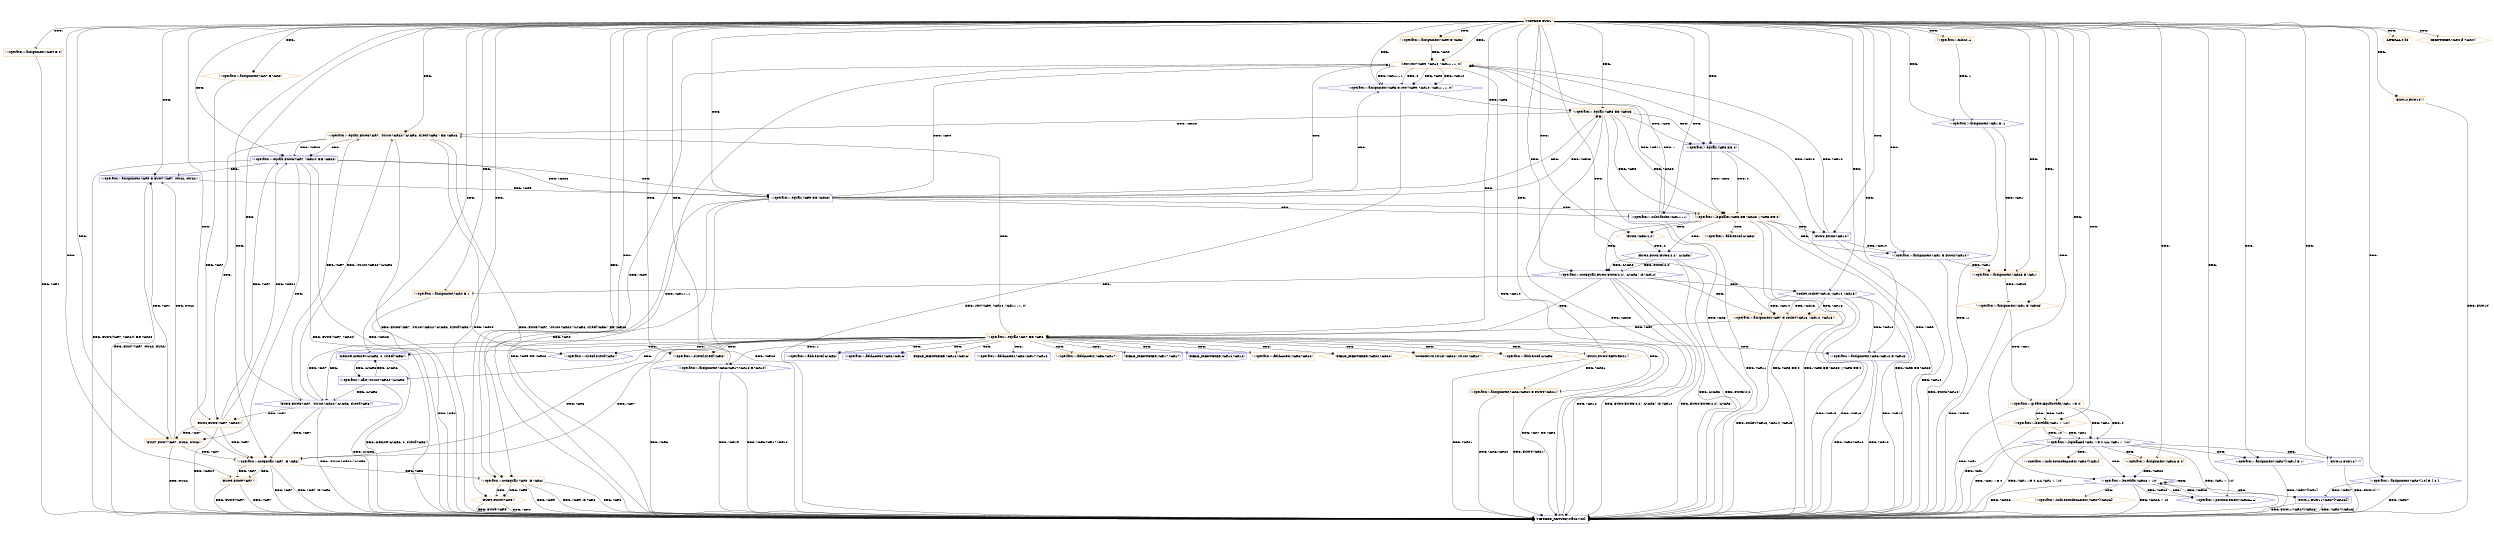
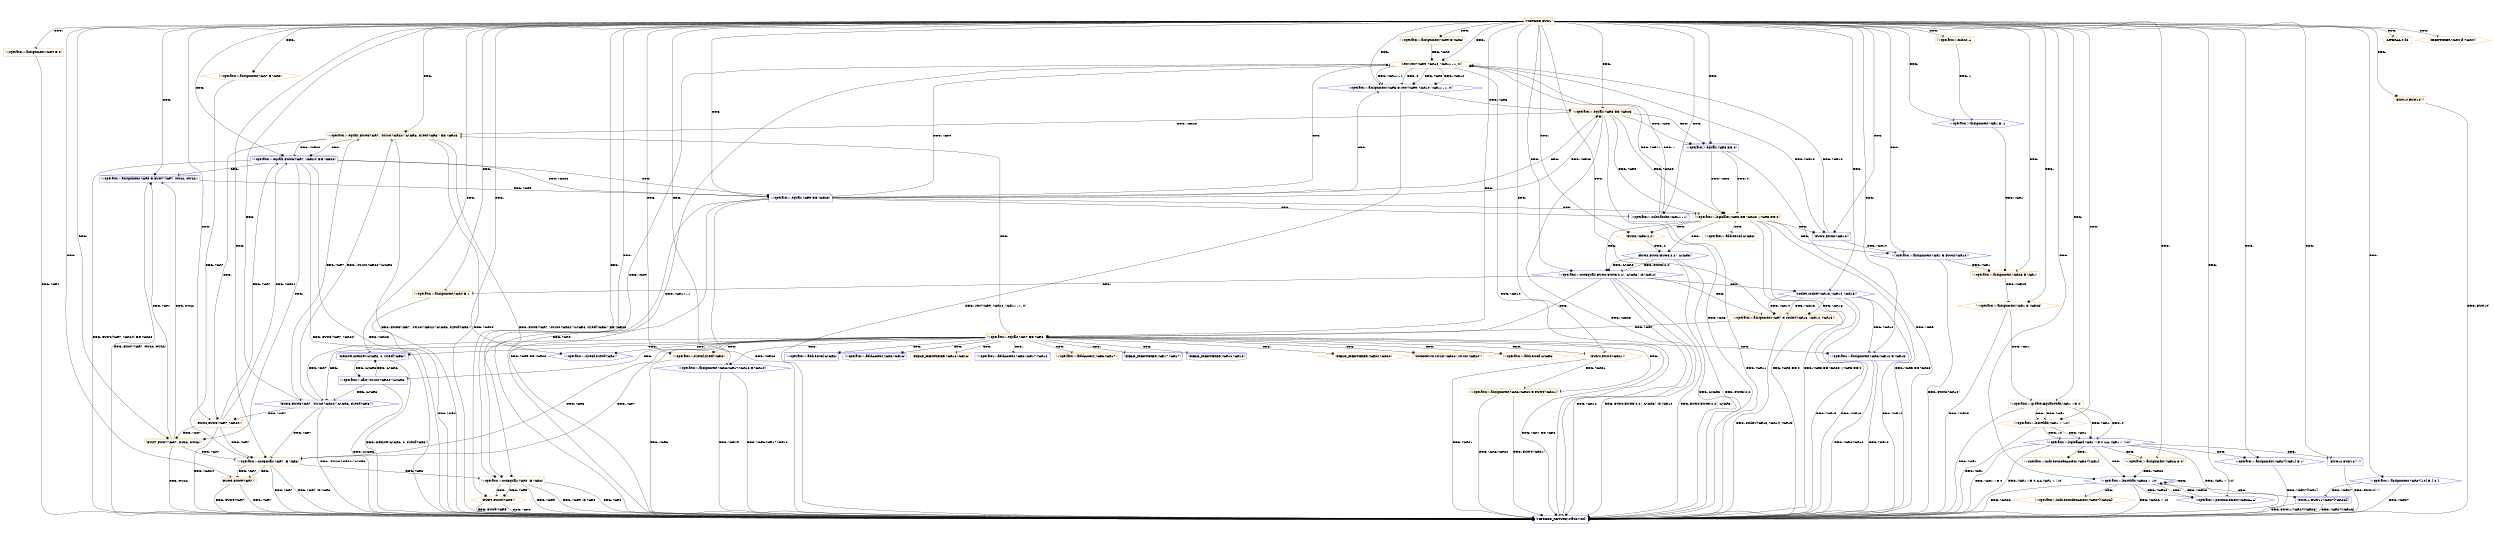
edge "(<operator>.equals,VAR7 == VAR8)" -> "(<operator>.assignment,VAR6.VAR17.VAR18 = VAR19)": label "DDG: 1" -> "CDG: "
node "(<operator>.fieldAccess,VAR6.VAR20)": removed
node "(FUN4,FUN4(RETURN21))": label "(FUN4,FUN4(RETURN21))" -> "(FUN4,FUN4(VAR21))"
edge "(<operator>.assignment,VAR1 = -1)" -> "(METHOD_RETURN,static void)": removed, label "DDG: -1"
edge "(FUN8,FUN8(VAR10))" -> "(METHOD_RETURN,static void)": removed, label "DDG: VAR10"
